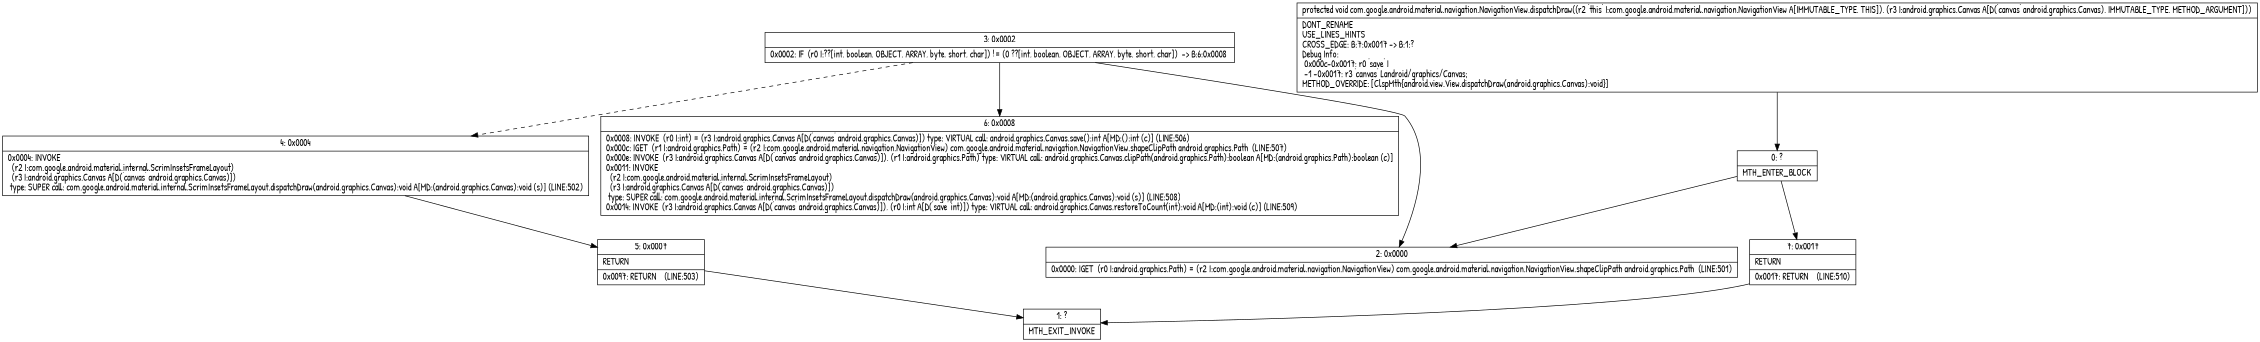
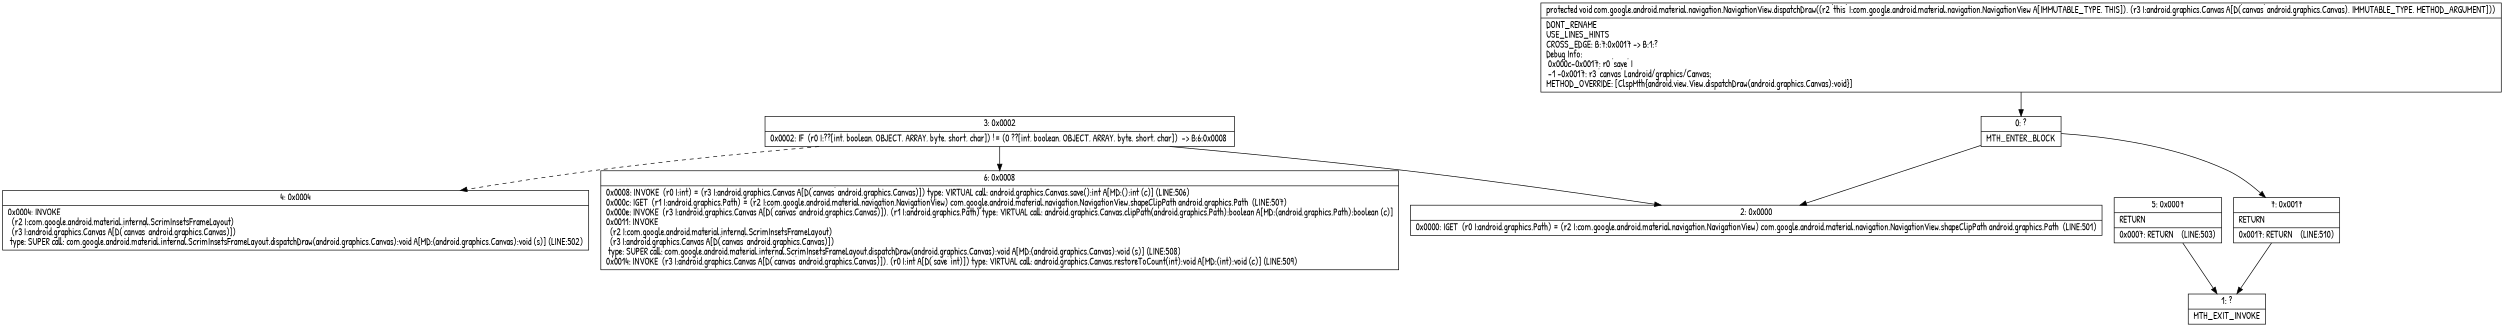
edge "4: 0x0004" -> "5: 0x0007": removed
node "5: 0x0007": text "0x0097: RETURN    (LINE:503)" -> "0x0007: RETURN    (LINE:503)"
